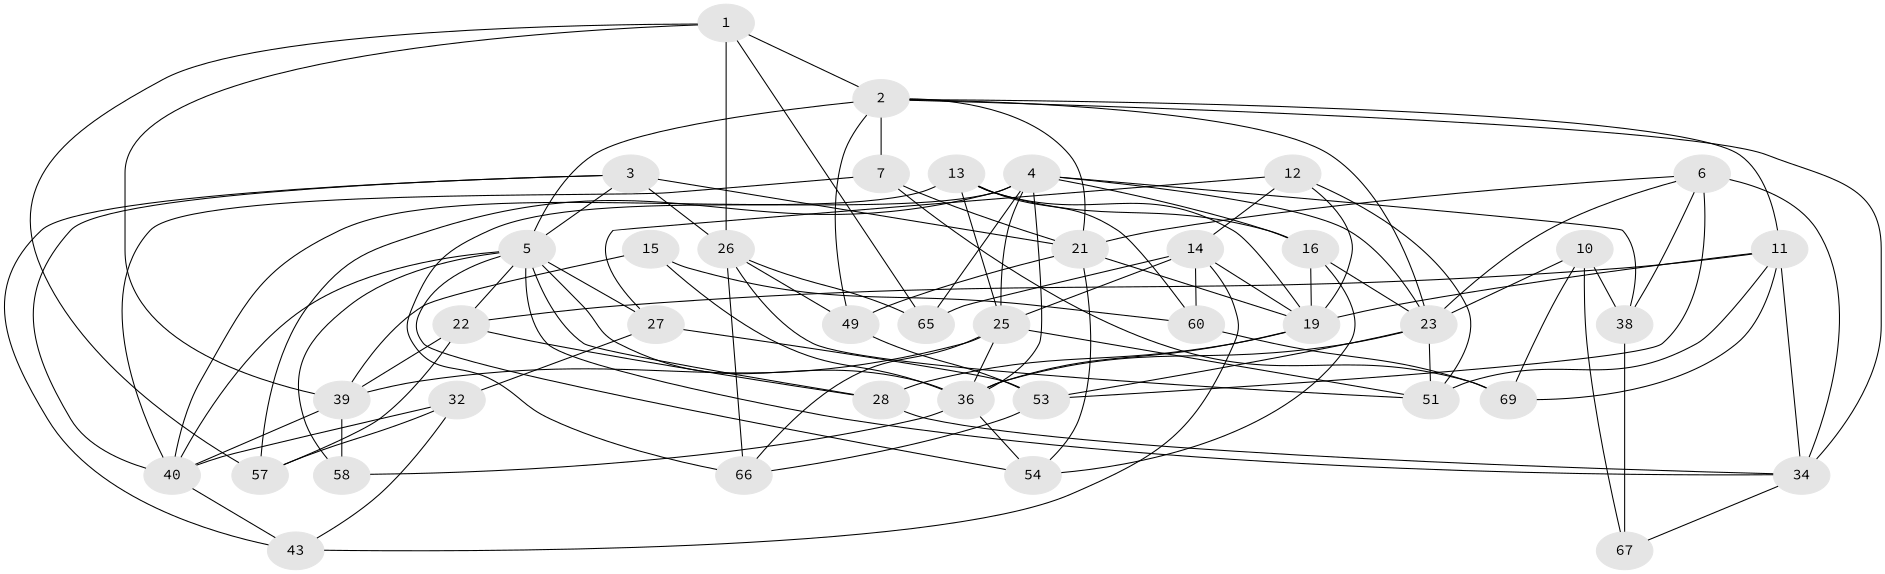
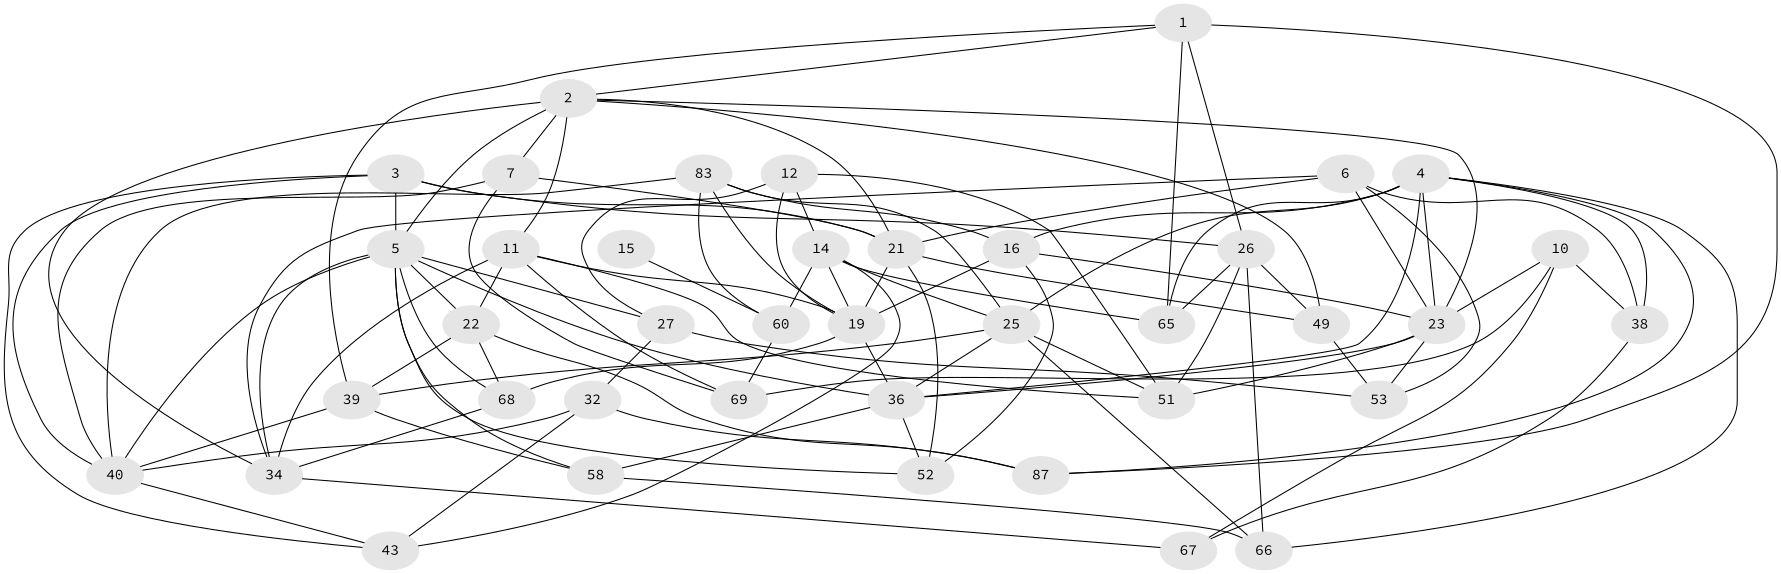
node "13": label "13" -> "83"
edge "15" -- "39": removed
edge "15" -- "36": removed
node "28": label "28" -> "68"
edge "53" -- "66": now "58" -- "66"
node "57": label "57" -> "87"
node "54": label "54" -> "52"
